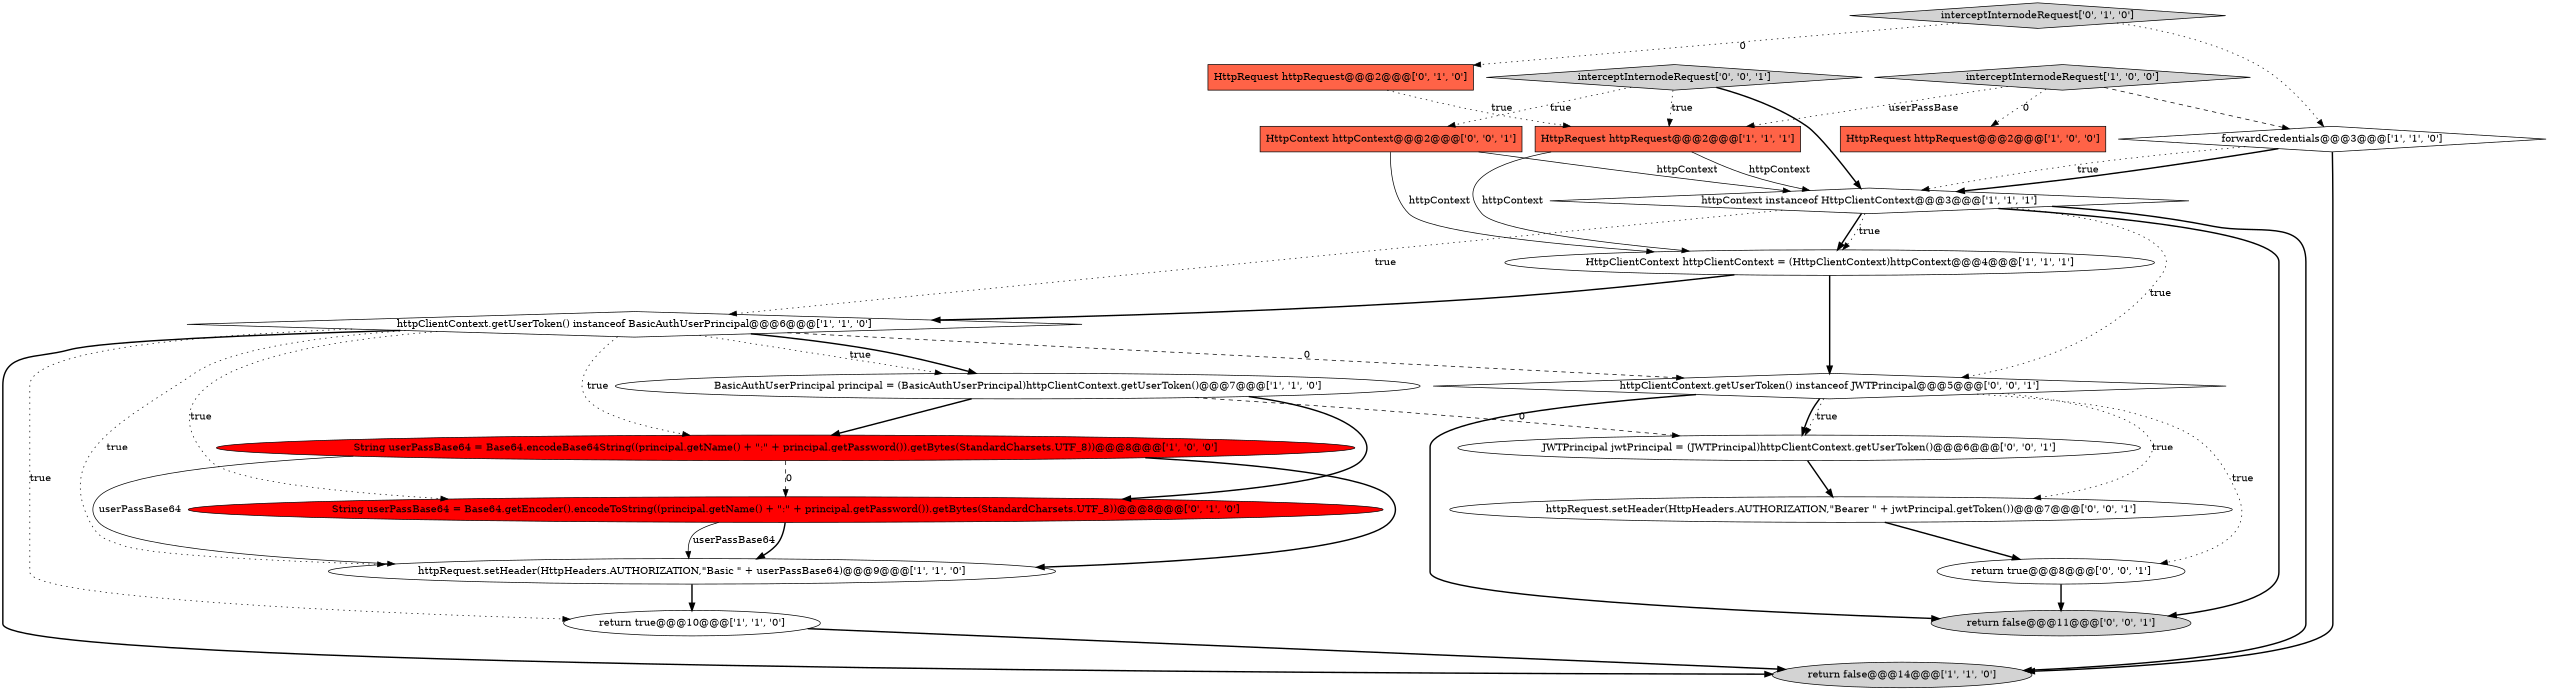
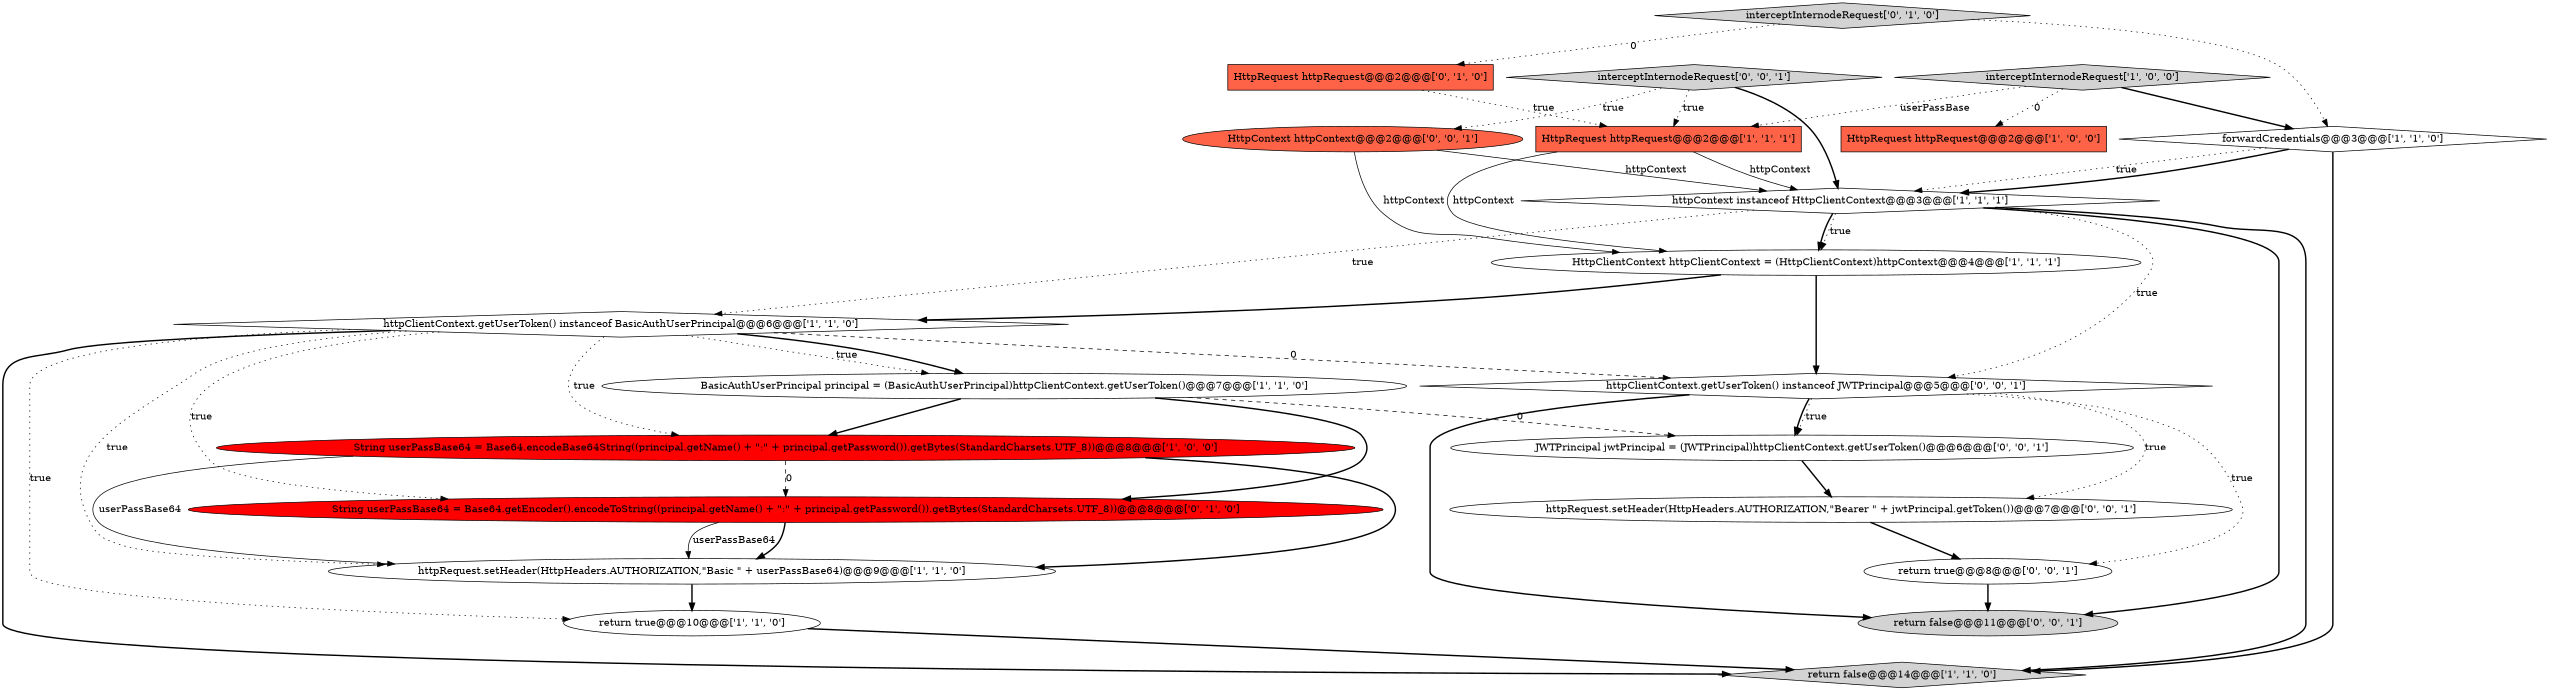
edge "interceptInternodeRequest['1', '0', '0']" -> "forwardCredentials@@@3@@@['1', '1', '0']": style dashed -> bold
node "HttpContext httpContext@@@2@@@['0', '0', '1']": shape box -> ellipse
node "return false@@@14@@@['1', '1', '0']": shape ellipse -> diamond
